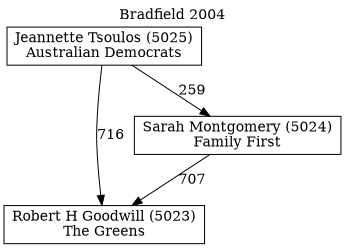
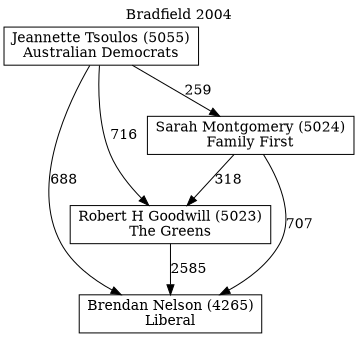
node "Jeannette Tsoulos (5025) Australian Democrats": label "Jeannette Tsoulos (5025) Australian Democrats" -> "Jeannette Tsoulos (5055) Australian Democrats"
edge "Sarah Montgomery (5024) Family First" -> "Robert H Goodwill (5023) The Greens": label "707" -> "318"
node "Brendan Nelson (4265) Liberal": added
